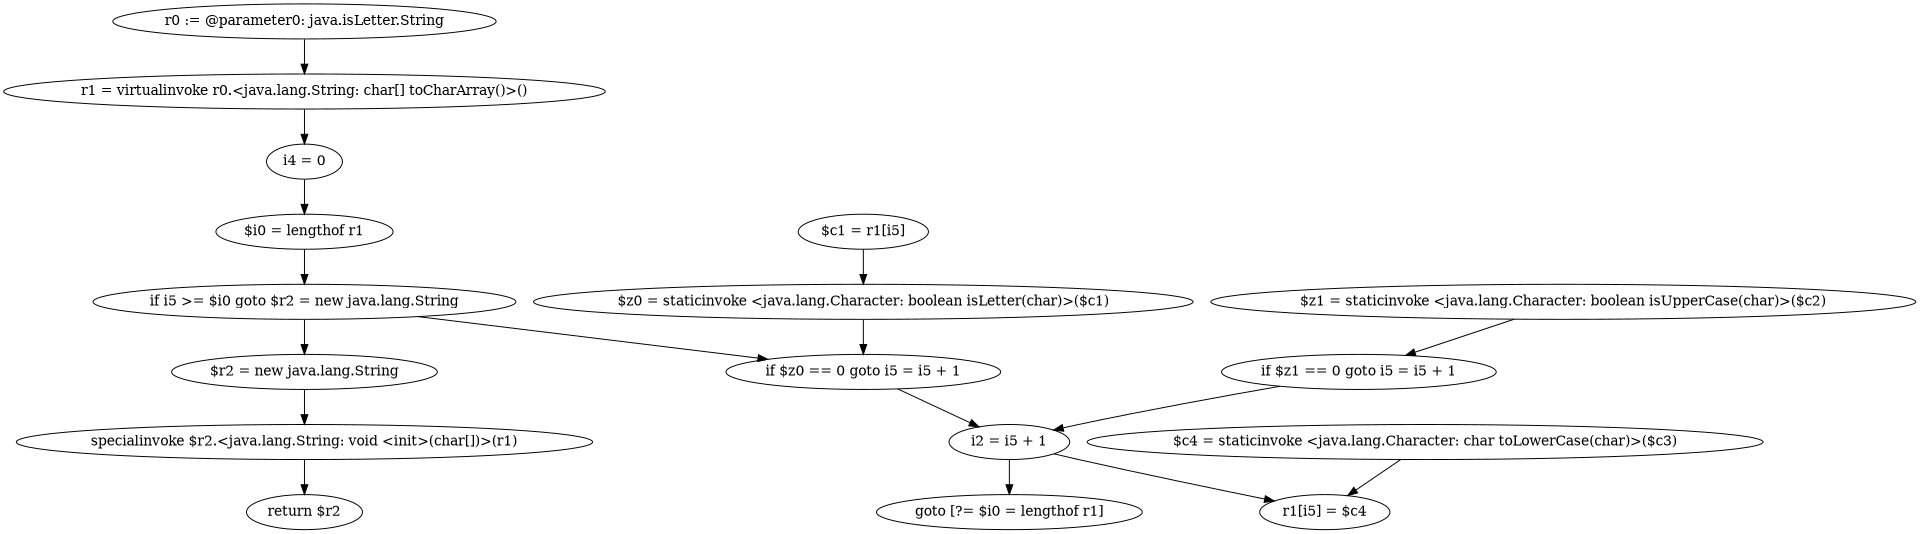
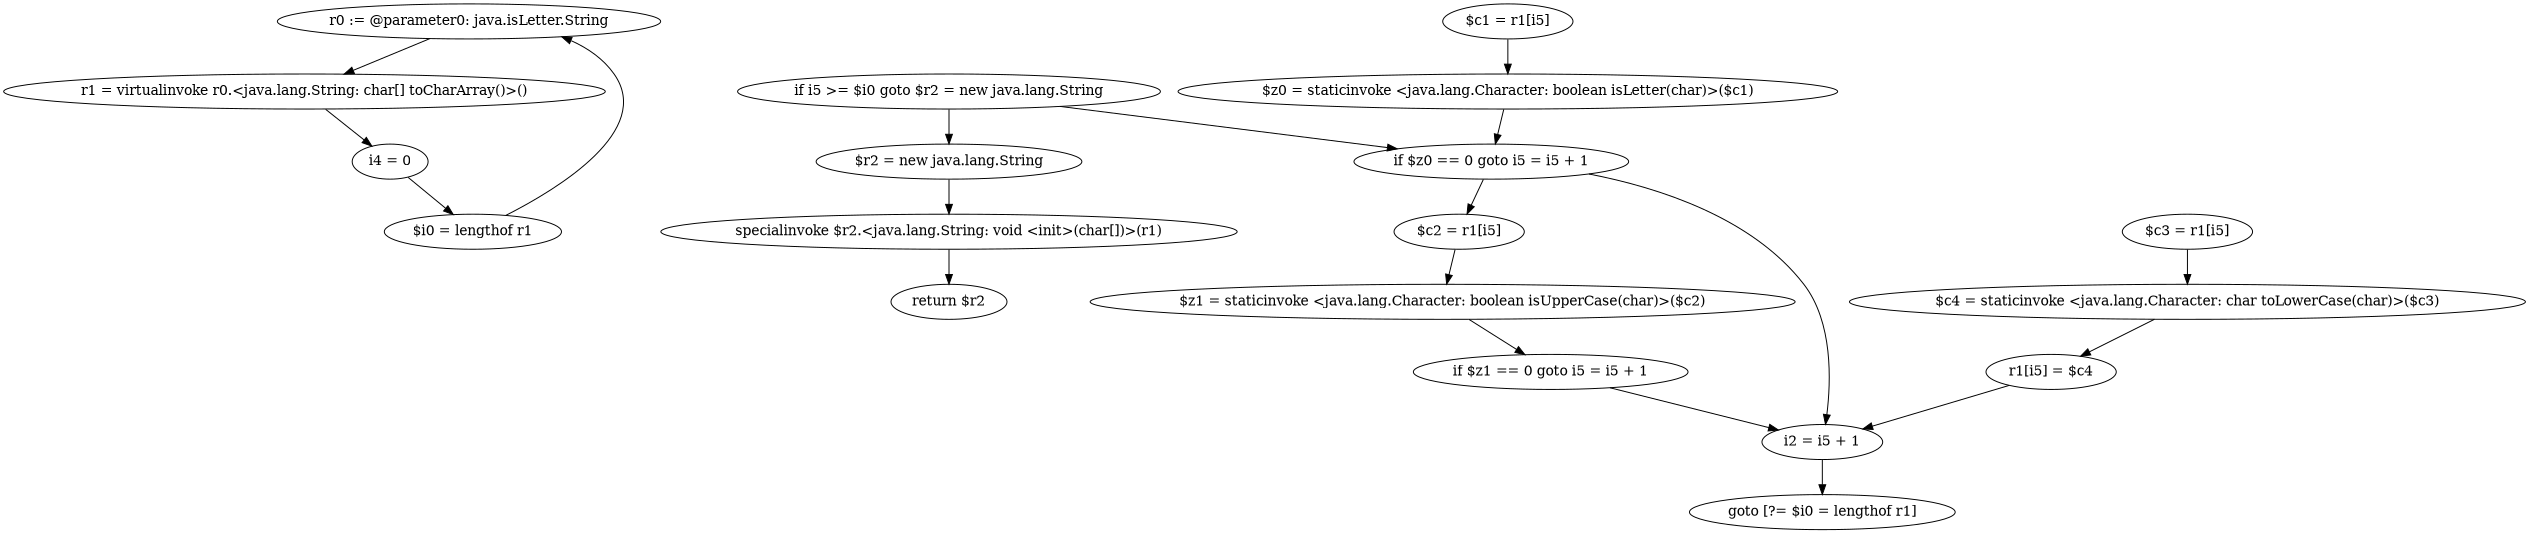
node "$c2 = r1[i5]": added
node "$c3 = r1[i5]": added
edge "$i0 = lengthof r1" -> "if i5 >= $i0 goto $r2 = new java.lang.String": now "$i0 = lengthof r1" -> "r0 := @parameter0: java.isLetter.String"
edge "i2 = i5 + 1" -> "r1[i5] = $c4": reversed
